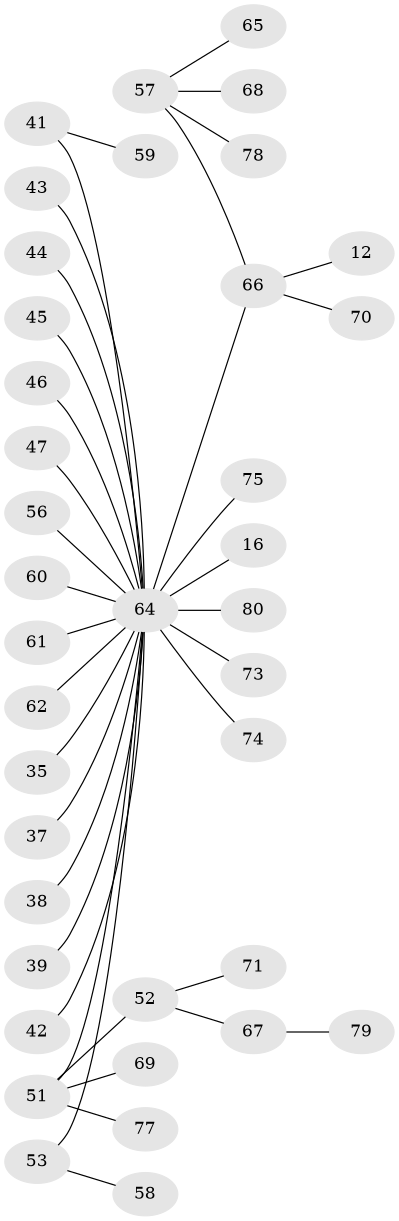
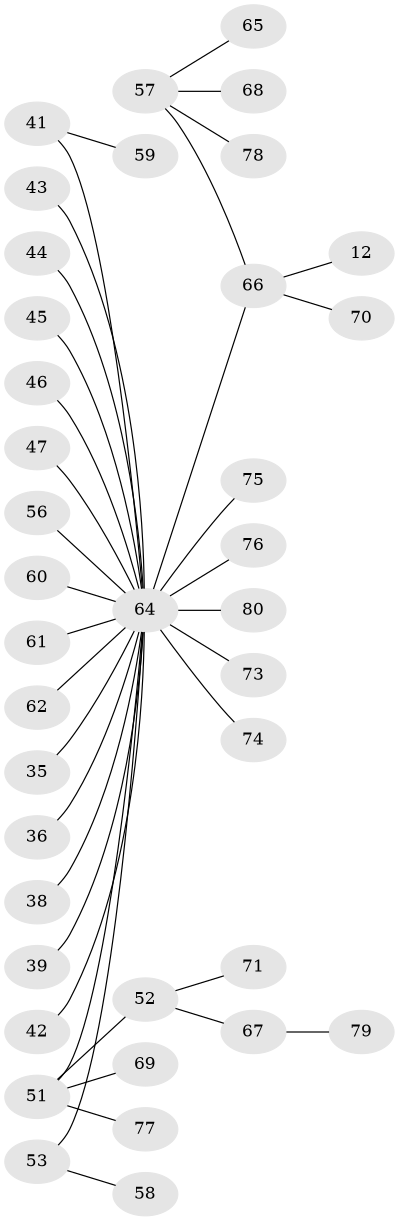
node "16": label "16" -> "76"
node "37": label "37" -> "36"
